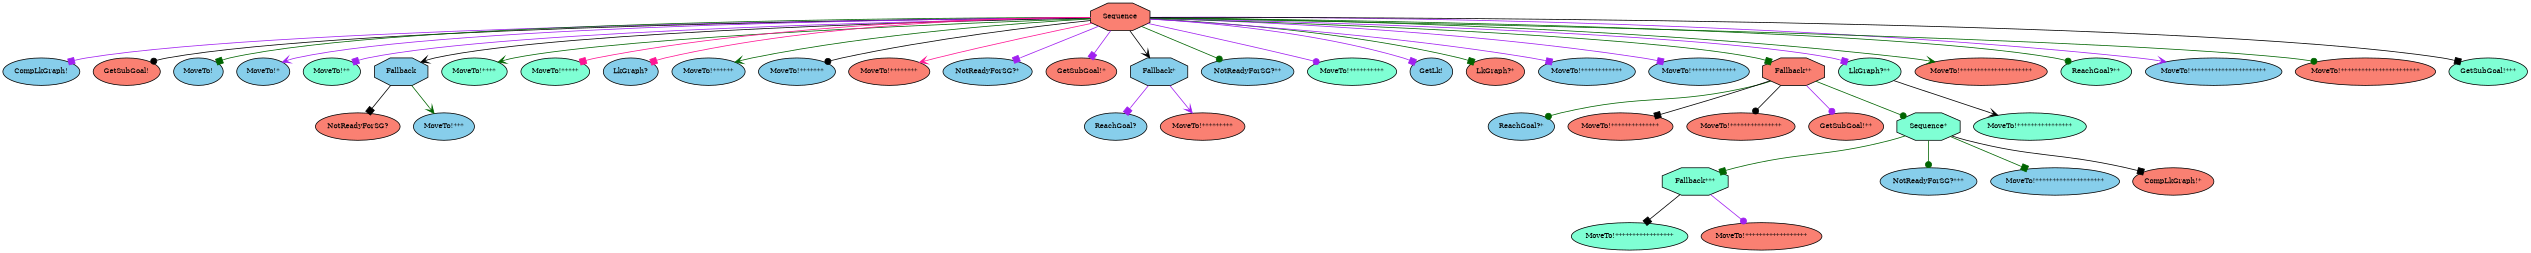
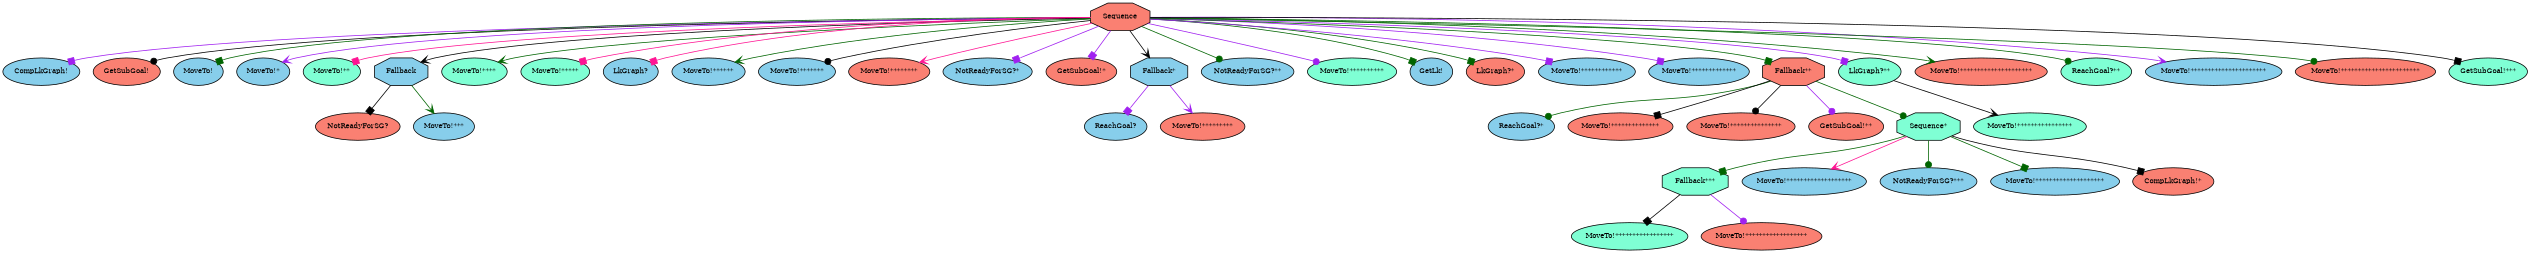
edge "Sequence" -> "GetLk!": color purple -> darkgreen
edge "Sequence" -> "MoveTo!**": color purple -> deeppink
node "MoveTo!*******************": added
